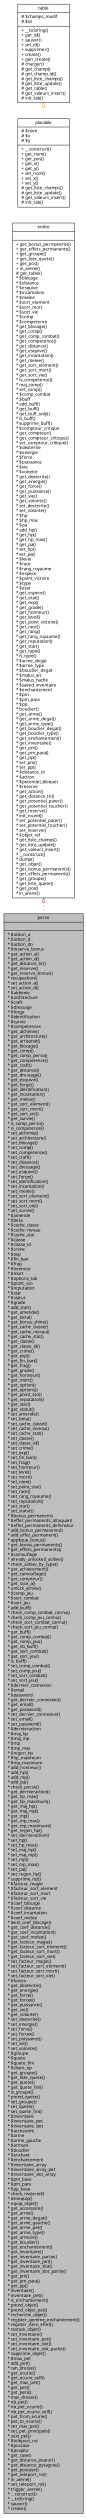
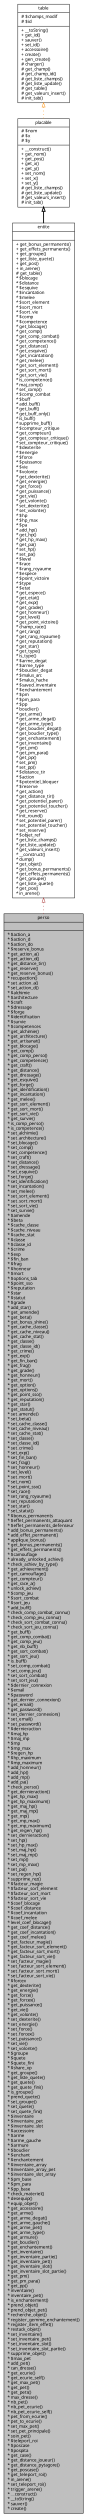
node "table": text "+ supprimer()" -> "+ accessoire()"
edge "entite" -> "placable": added
node "entite": text "* get_race()" -> "* champ_race()"
